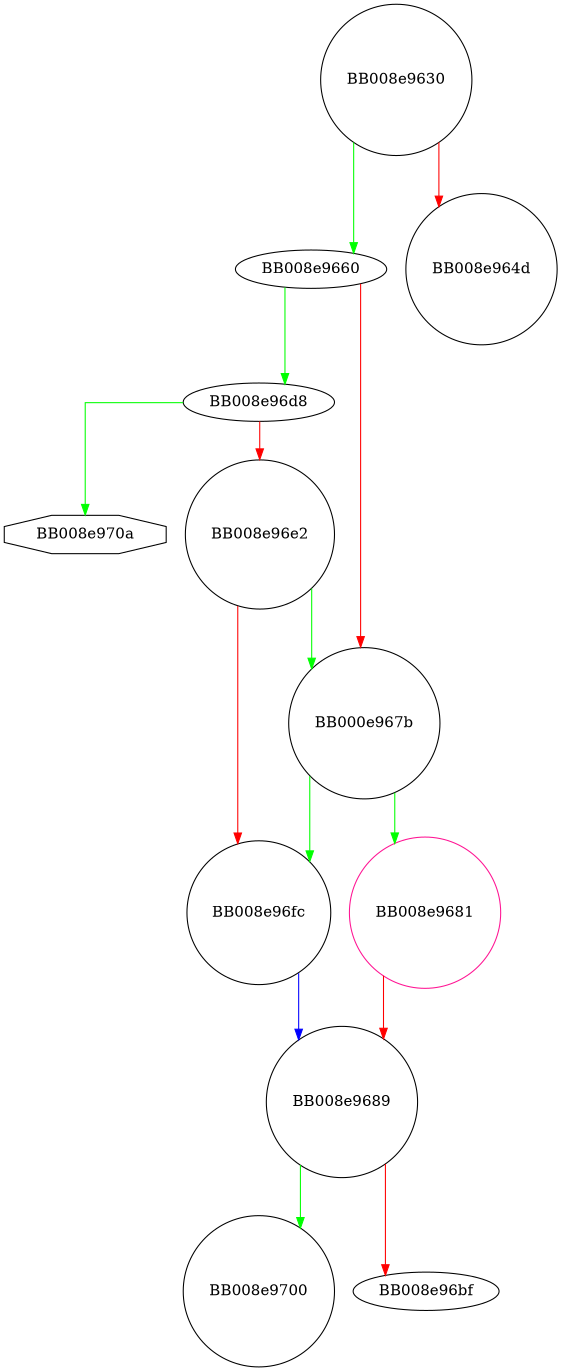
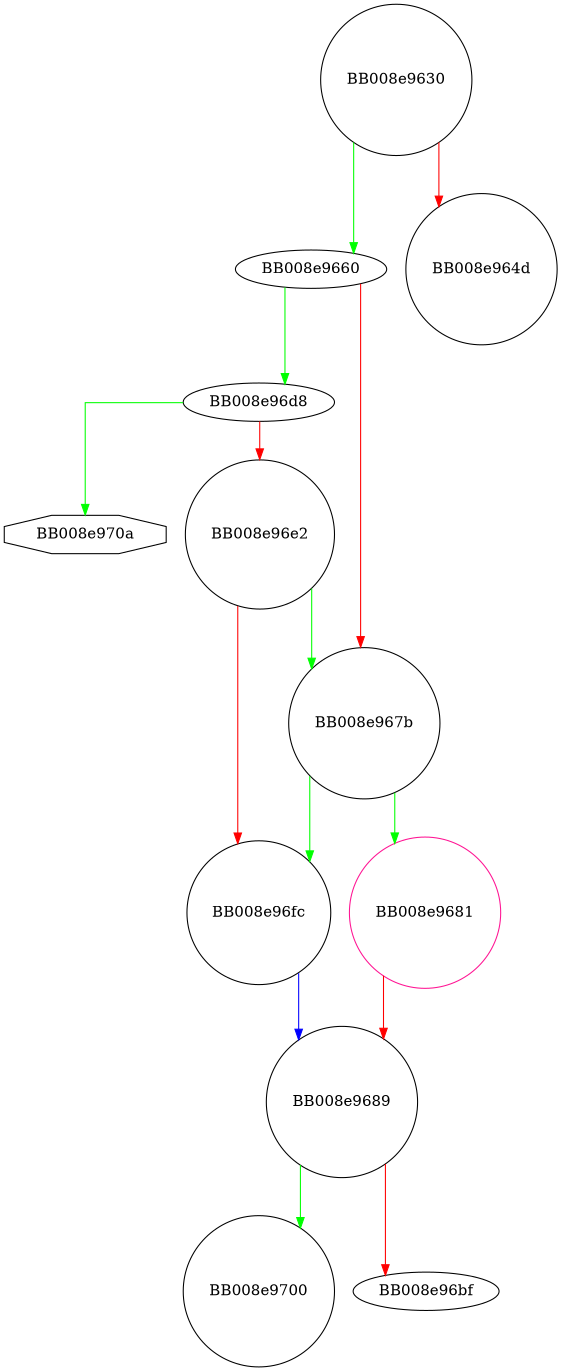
node "BB000e967b": label "BB000e967b" -> "BB008e967b"
